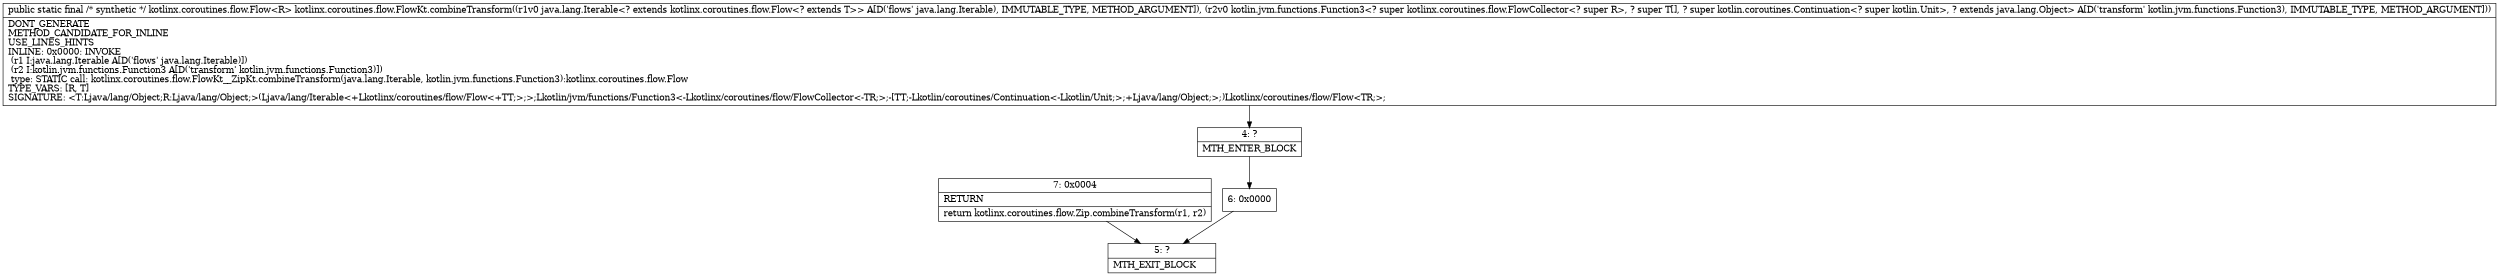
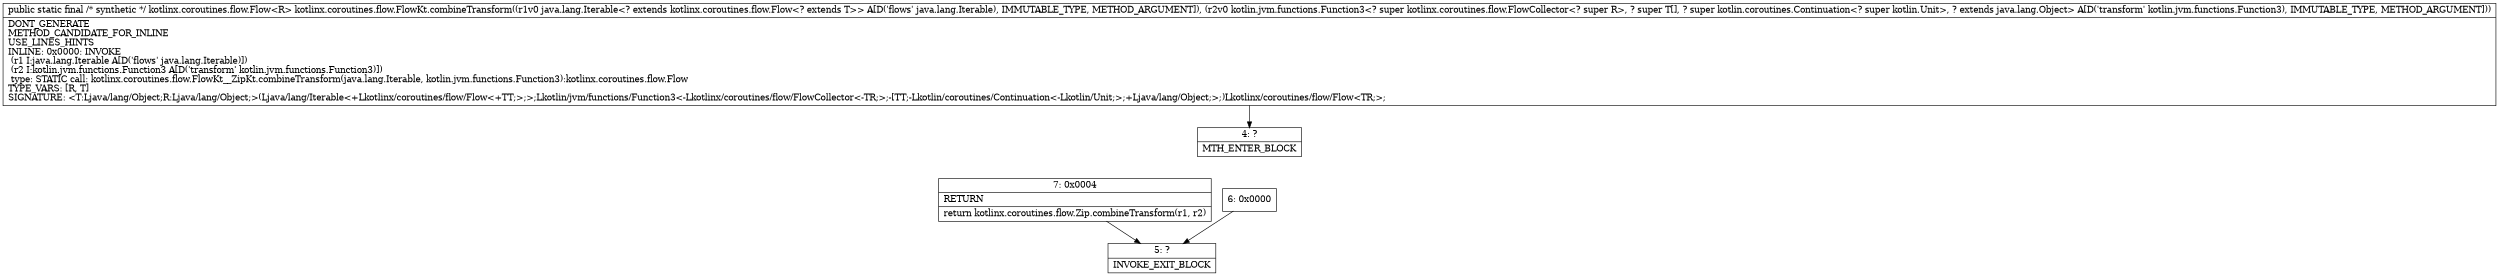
edge "4: ?" -> "6: 0x0000": removed
node "5: ?": text "MTH_EXIT_BLOCK" -> "INVOKE_EXIT_BLOCK"
